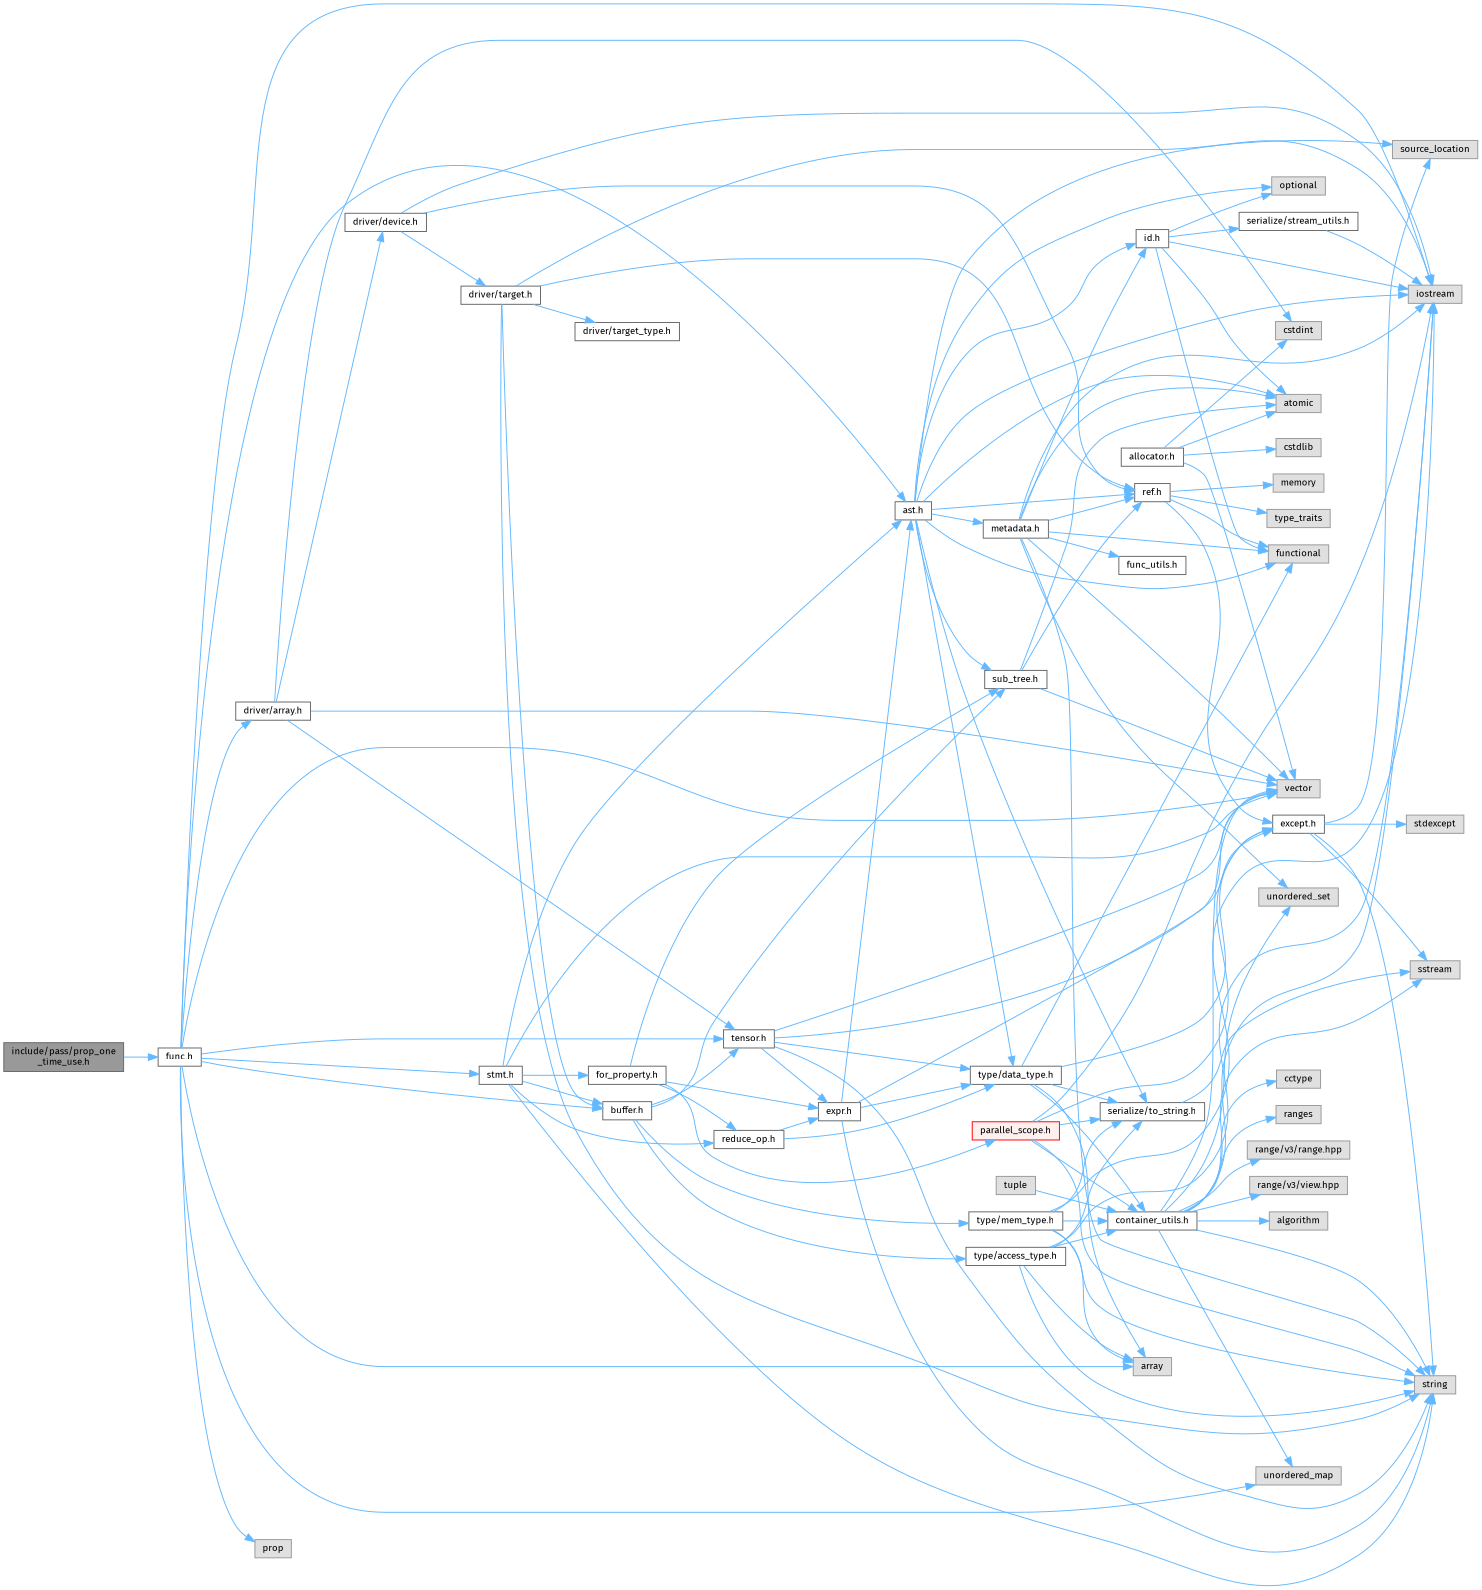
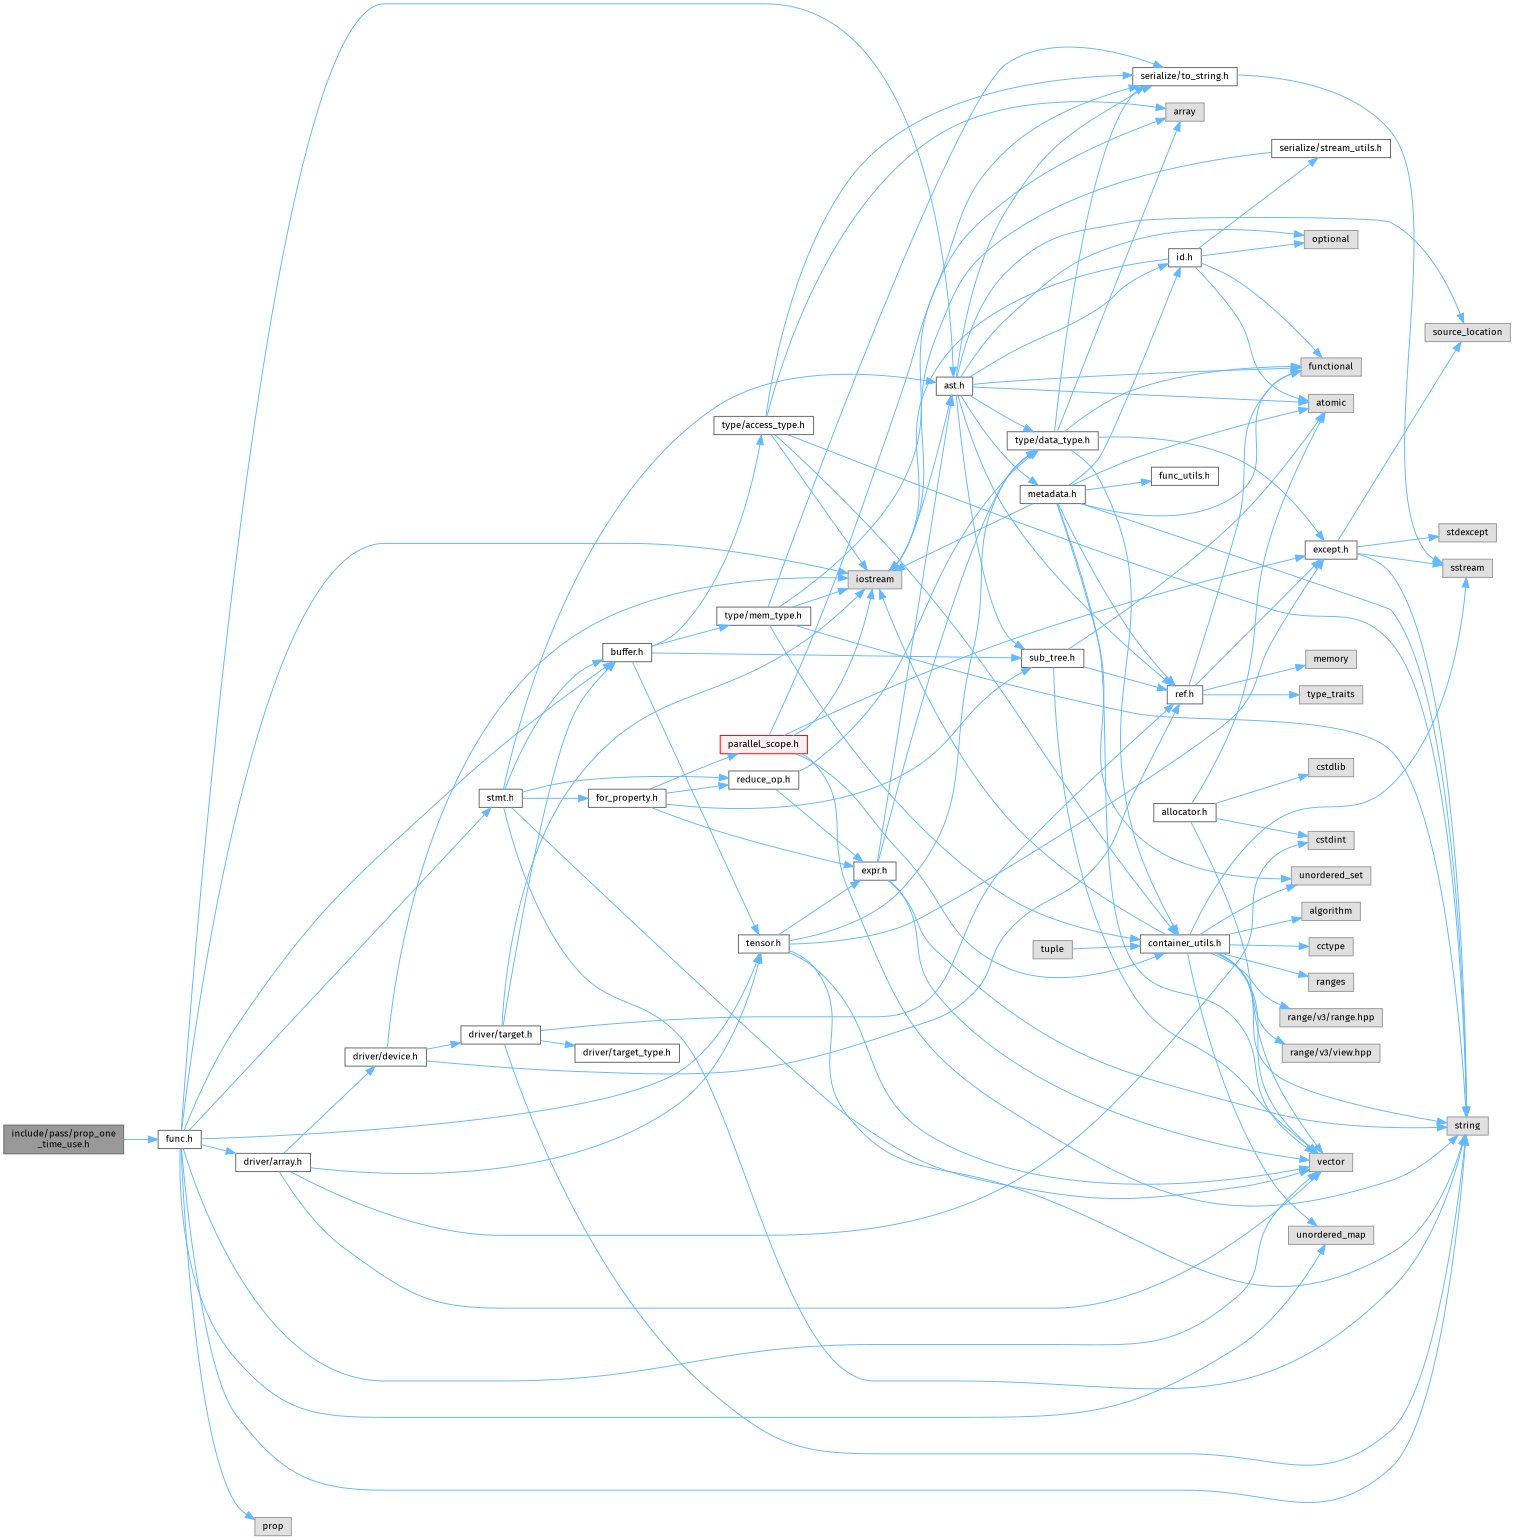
edge "ast.h" -> "iostream": reversed
edge "func.h" -> "array": now "func.h" -> "string"
